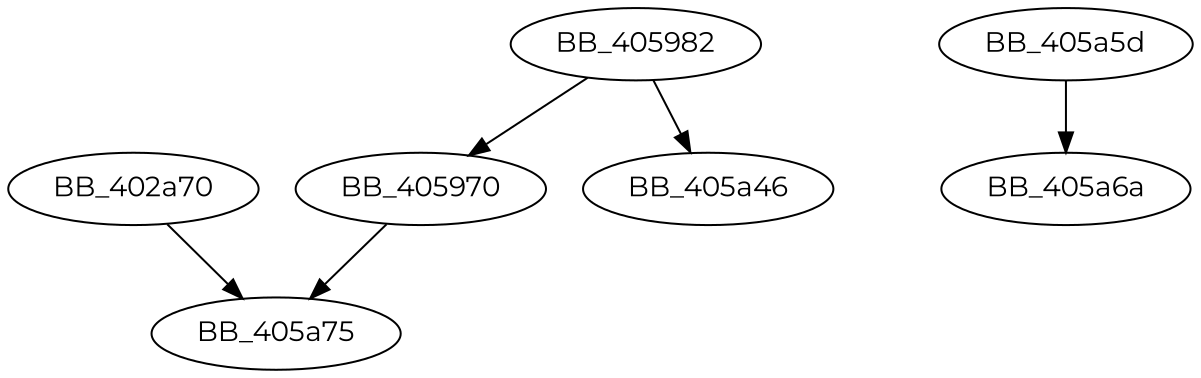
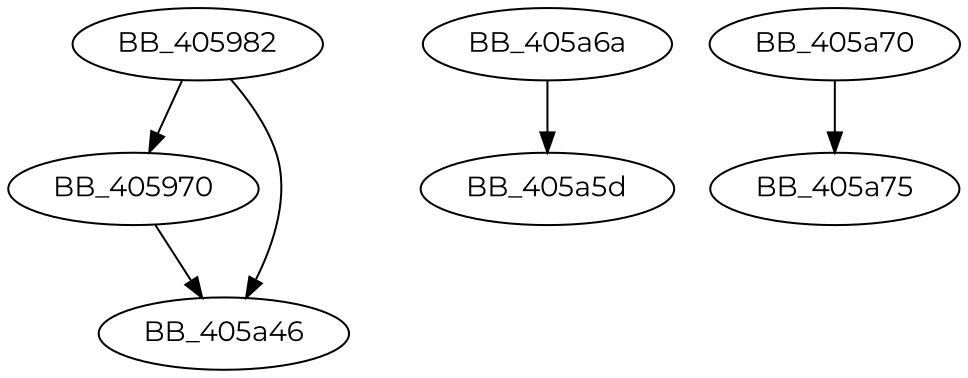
edge "BB_405a5d" -> "BB_405a6a": reversed
node "BB_402a70": label "BB_402a70" -> "BB_405a70"
edge "BB_405970" -> "BB_405a75": now "BB_405970" -> "BB_405a46"
